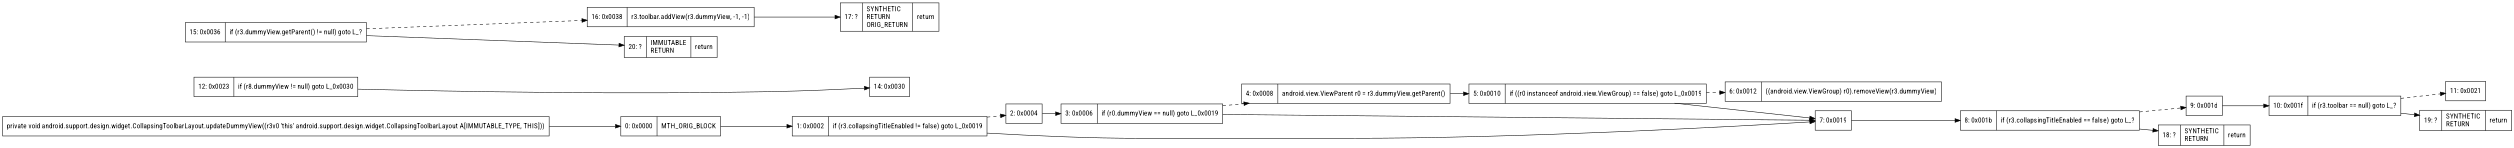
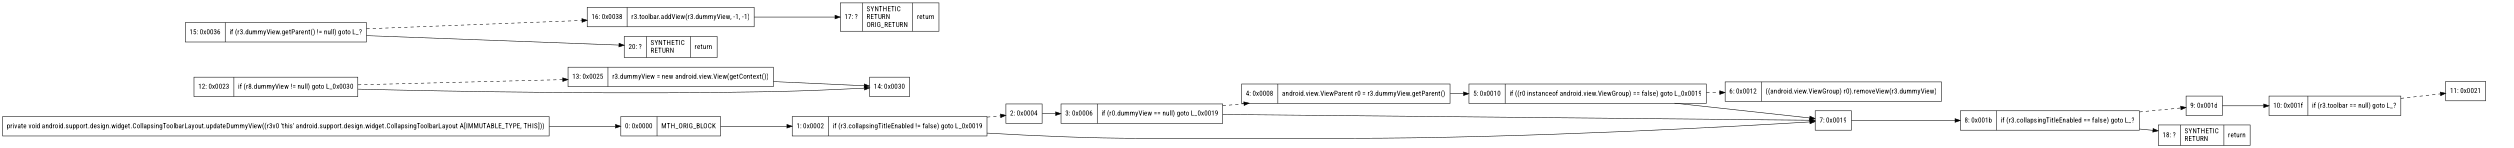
node "20: ?": text "IMMUTABLE" -> "SYNTHETIC"
node "13: 0x0025": added
node "19: ?": removed
